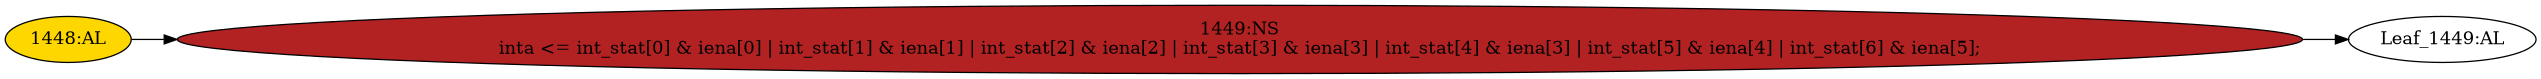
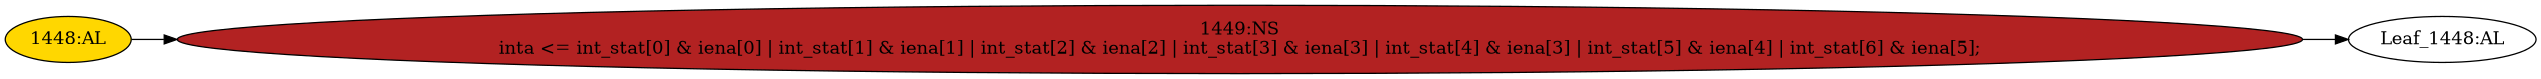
node "Leaf_1449:AL": label "Leaf_1449:AL" -> "Leaf_1448:AL"
